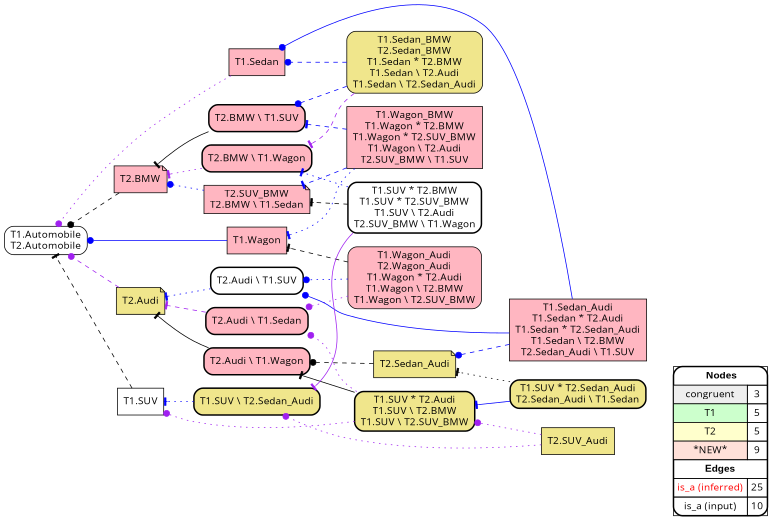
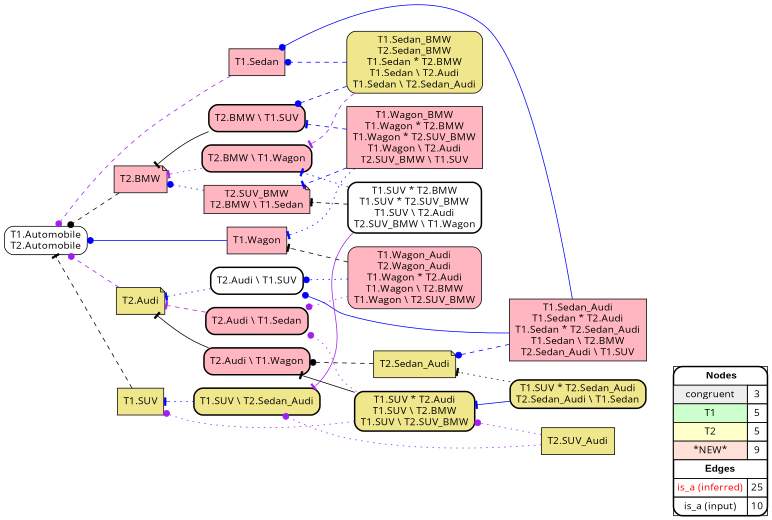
edge "T1.Sedan" -> "T1.Automobile T2.Automobile": style dotted -> dashed
node "T1.SUV": fillcolor white -> khaki
